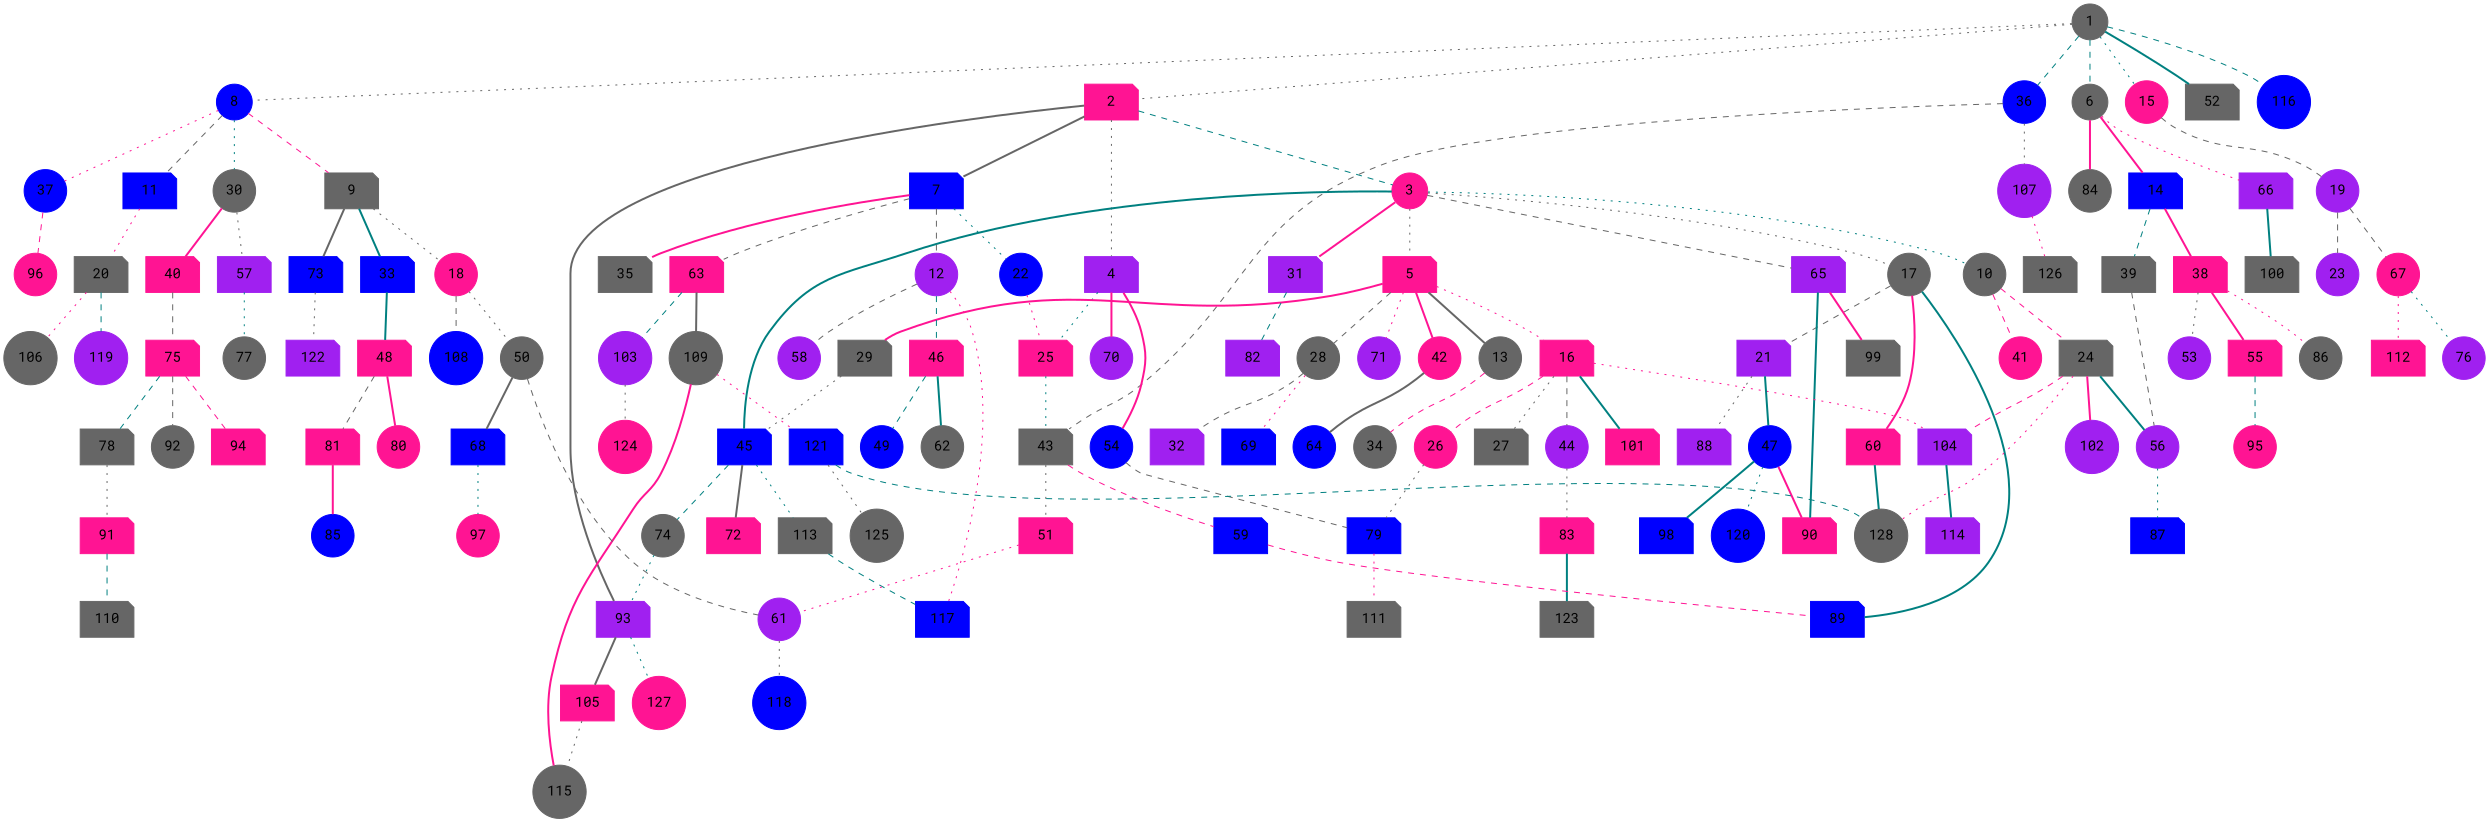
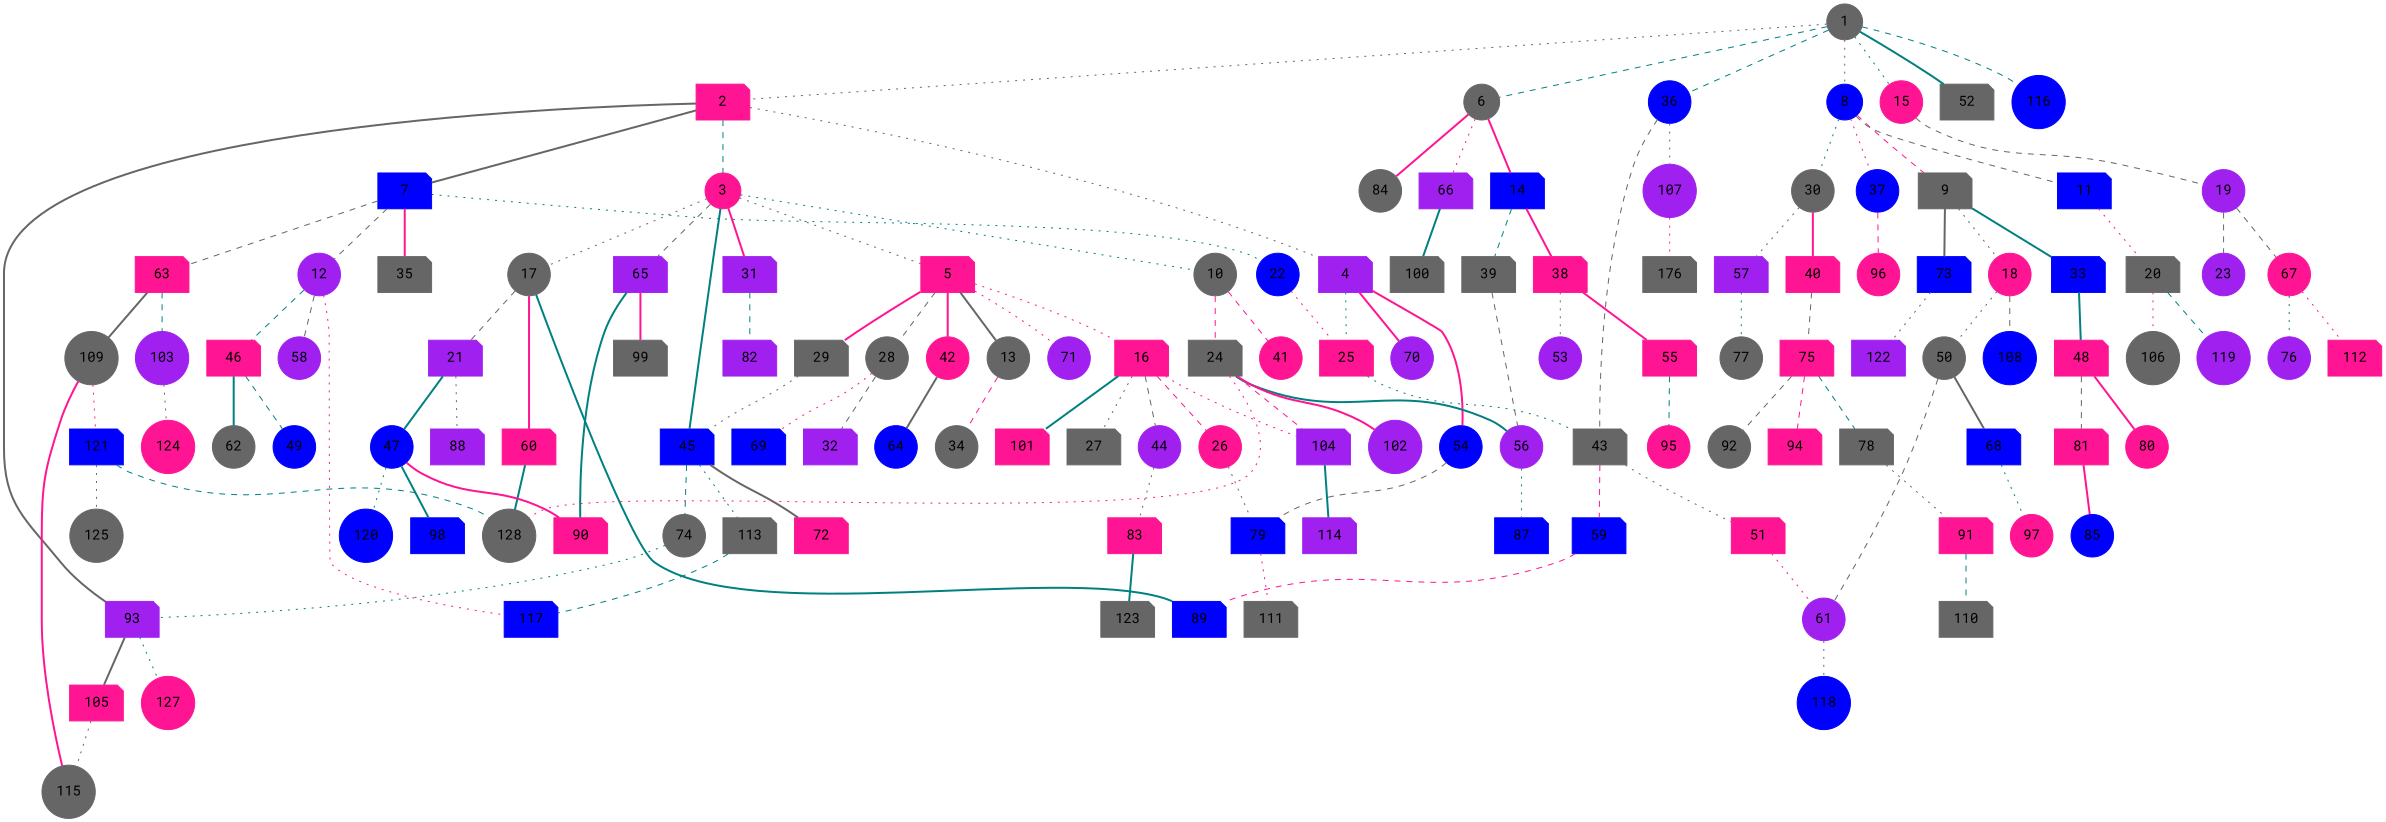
node "126": label "126" -> "176"
node "86": removed
